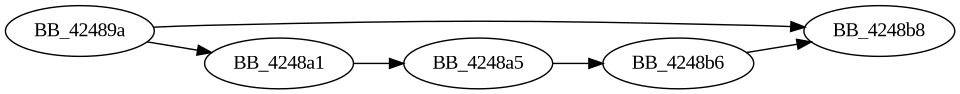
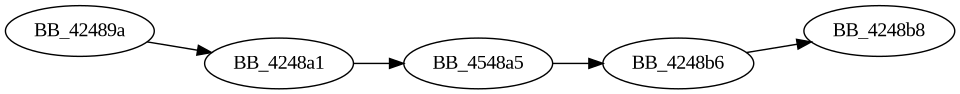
edge "BB_42489a" -> "BB_4248b8": removed
node "BB_4248a5": label "BB_4248a5" -> "BB_4548a5"
